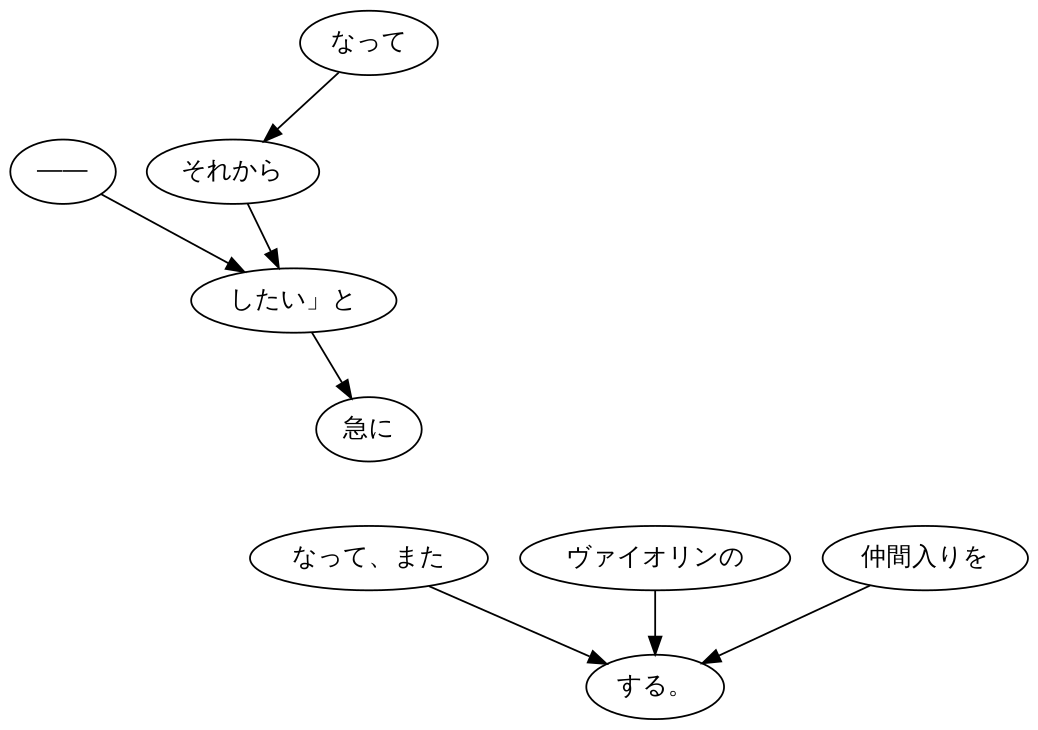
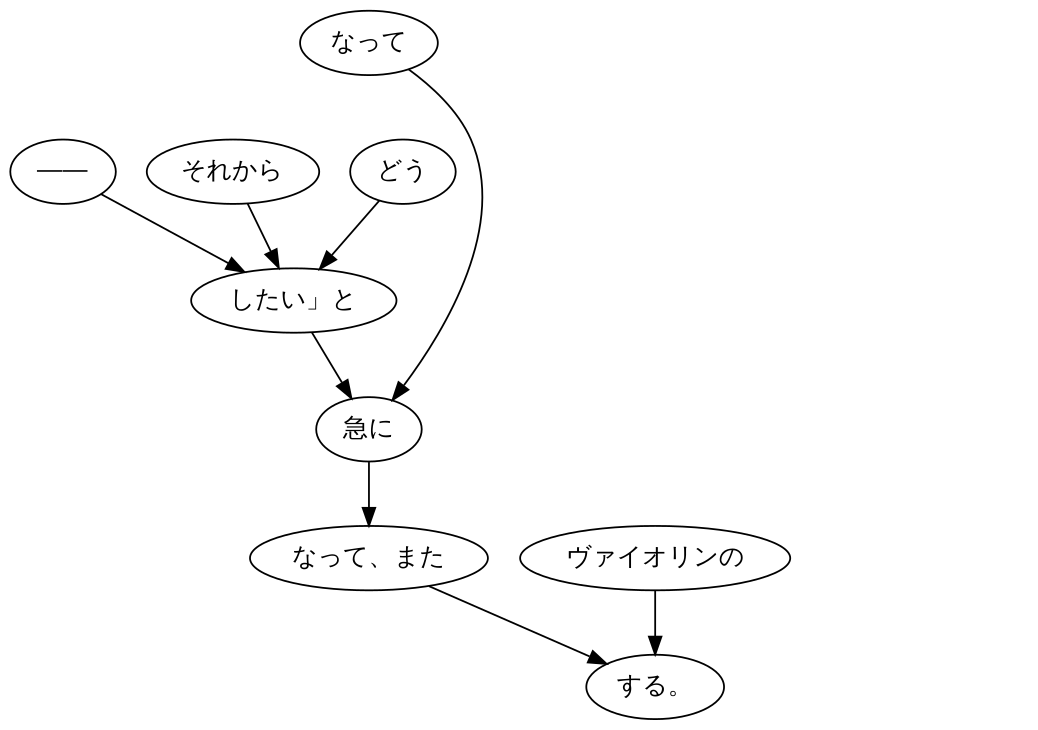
edge "なって" -> "それから": now "なって" -> "急に"
node "どう": added
edge "急に" -> "なって、また": added
node "仲間入りを": removed
